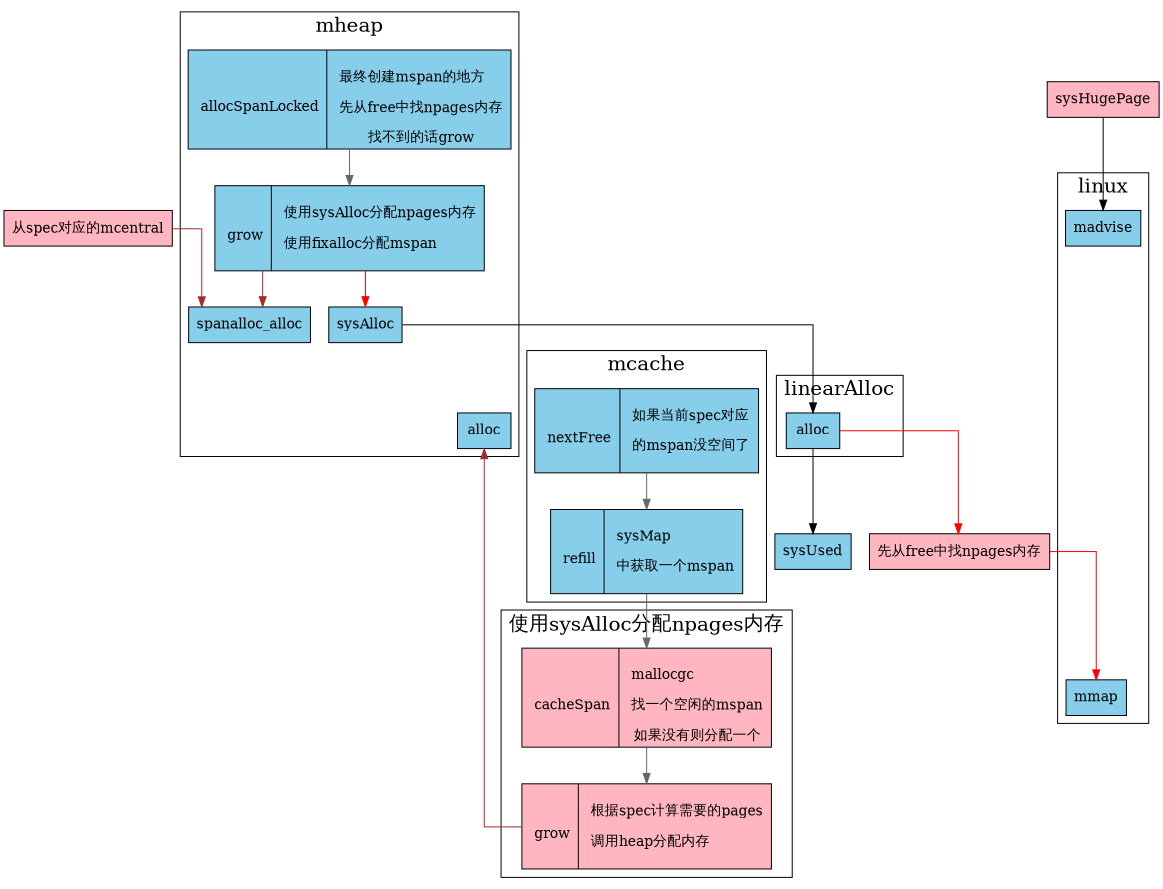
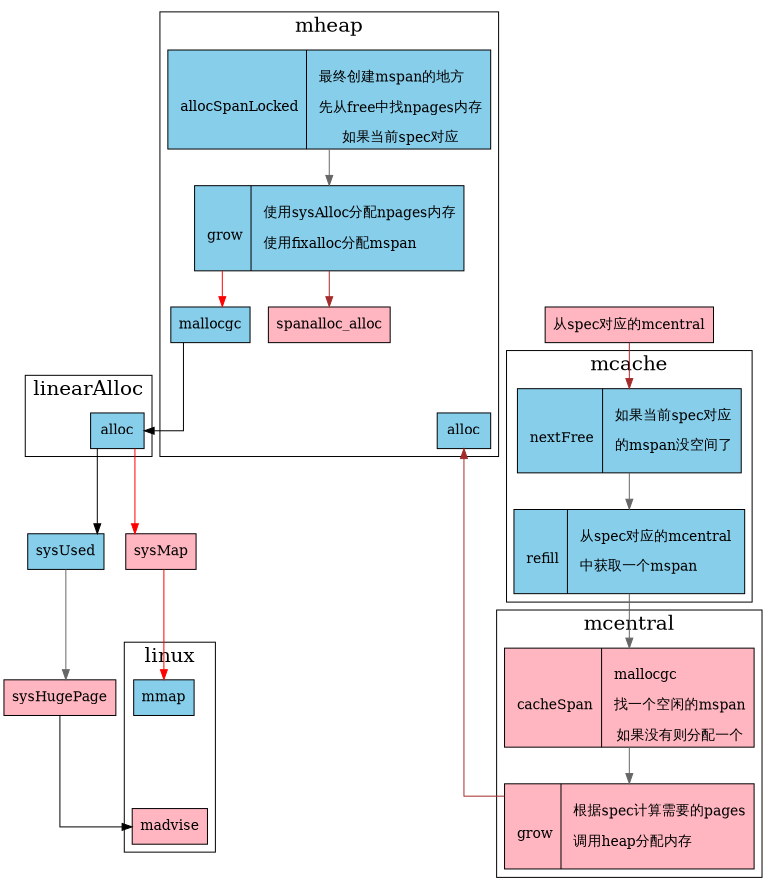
node "allocSpanLocked": text "找不到的话grow" -> "如果当前spec对应"
node "madvise": fillcolor skyblue -> lightpink
edge "从spec对应的mcentral" -> "spanalloc_alloc": now "从spec对应的mcentral" -> "nextFree"
node "spanalloc_alloc": fillcolor skyblue -> lightpink
node "sysAlloc": label "sysAlloc" -> "mallocgc"
node "refill": text "sysMap" -> "从spec对应的mcentral"
node "先从free中找npages内存": label "先从free中找npages内存" -> "sysMap"
edge "sysUsed" -> "sysHugePage": added
cluster "使用sysAlloc分配npages内存": label "使用sysAlloc分配npages内存" -> "mcentral"
